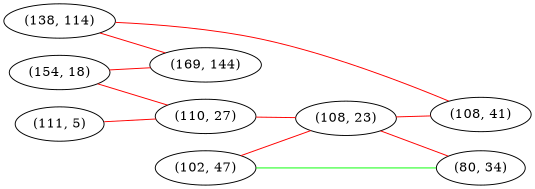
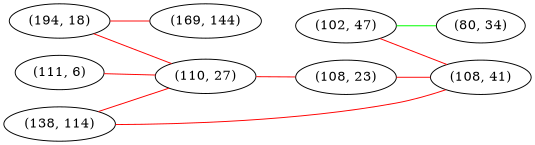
edge "(138, 114)" -- "(169, 144)": now "(138, 114)" -- "(110, 27)"
node "(154, 18)": label "(154, 18)" -> "(194, 18)"
node "(111, 5)": label "(111, 5)" -> "(111, 6)"
edge "(108, 23)" -- "(102, 47)": now "(108, 41)" -- "(102, 47)"
edge "(108, 23)" -- "(80, 34)": removed
